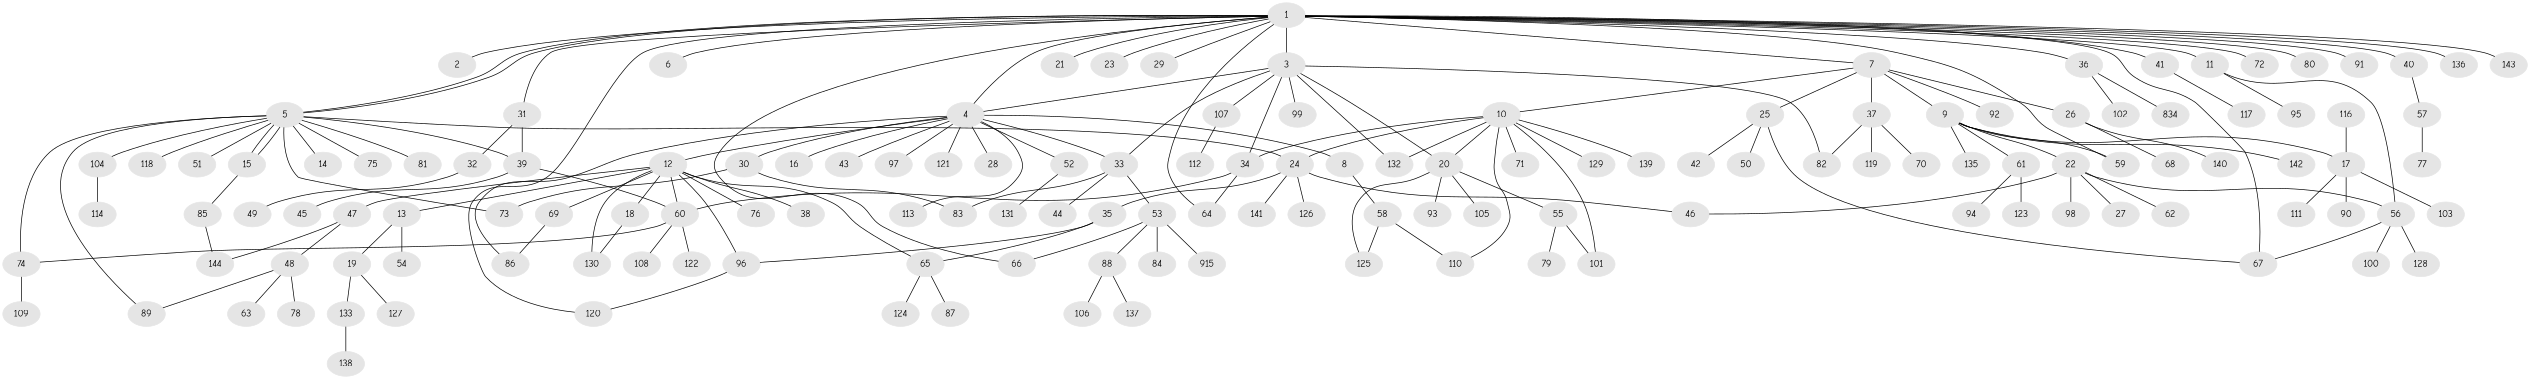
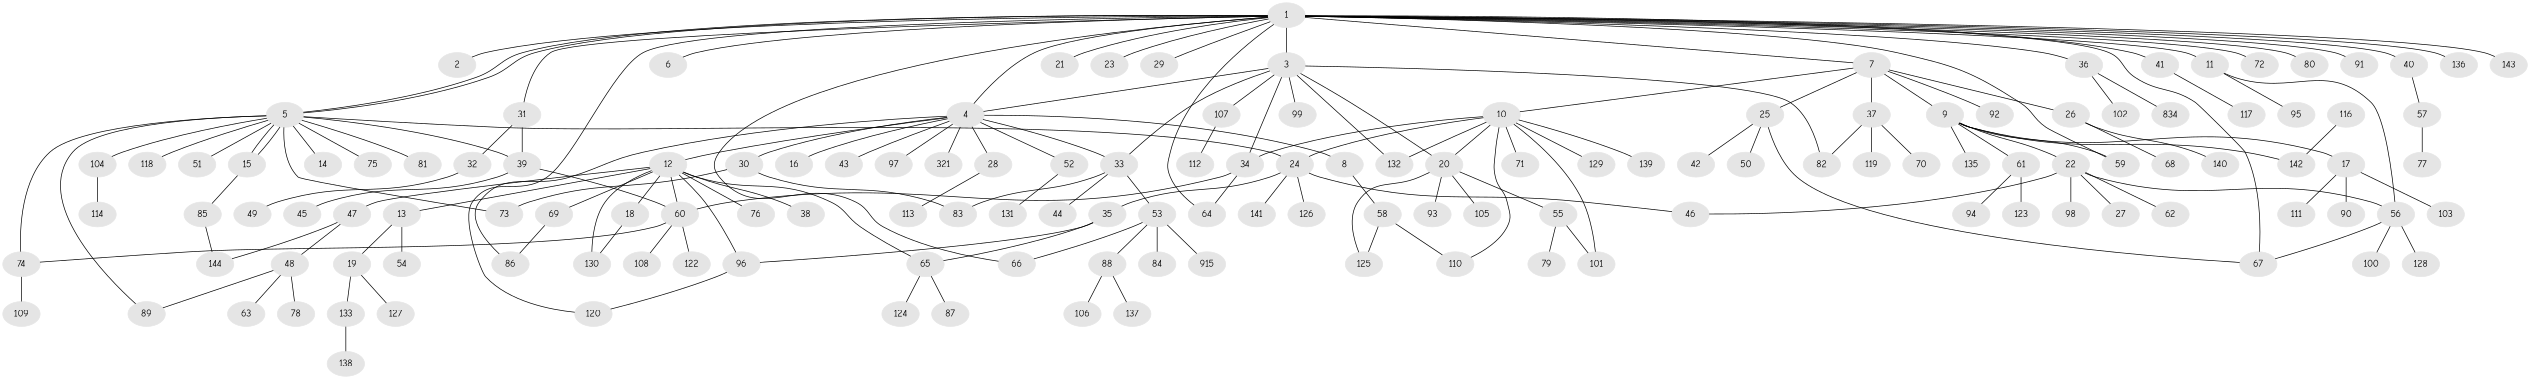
edge "116" -- "17": now "116" -- "142"
node "121": label "121" -> "321"
edge "4" -- "113": now "28" -- "113"
